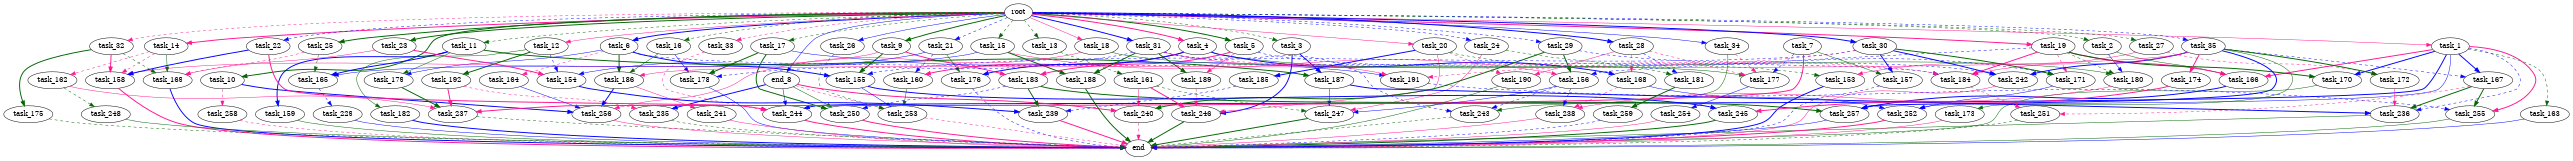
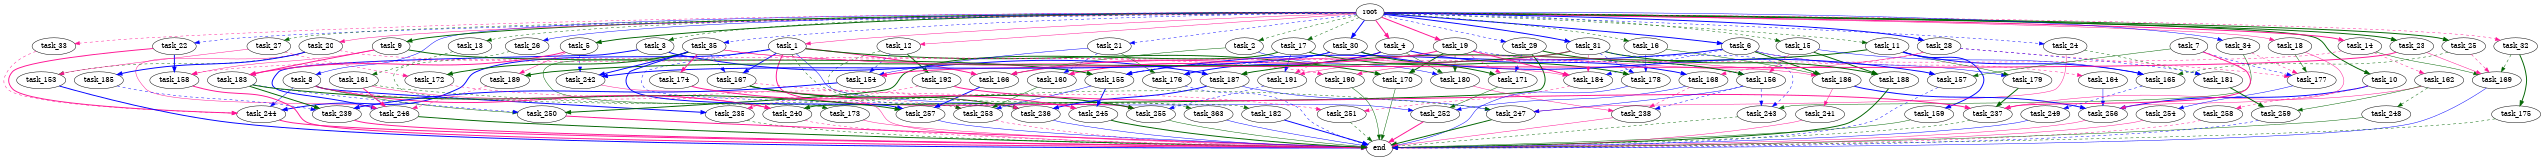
edge "task_32" -> "task_158": removed
edge "task_12" -> "task_182": style solid -> dashed
edge "task_1" -> "task_170": color blue -> darkgreen
node "end_8": label "end_8" -> "task_8"
edge "task_171" -> "task_252": color blue -> darkgreen
edge "task_172" -> "task_236": style solid -> dashed
edge "task_162" -> "task_259": added
node "task_229": label "task_229" -> "task_249"
node "task_163": label "task_163" -> "task_363"
edge "task_236" -> "end": color darkgreen -> blue
edge "task_169" -> "end": style bold -> solid
